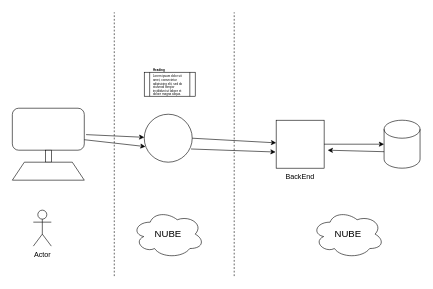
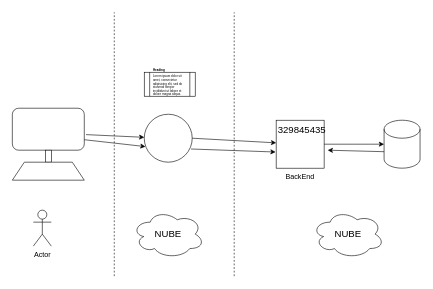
node "329845435": added
